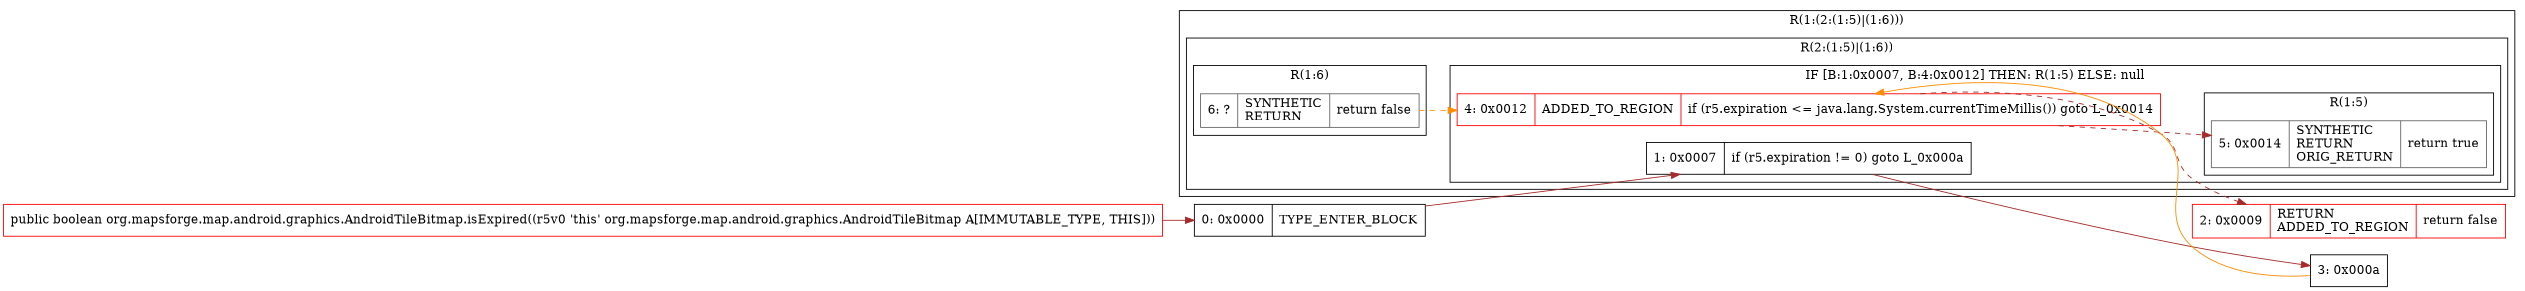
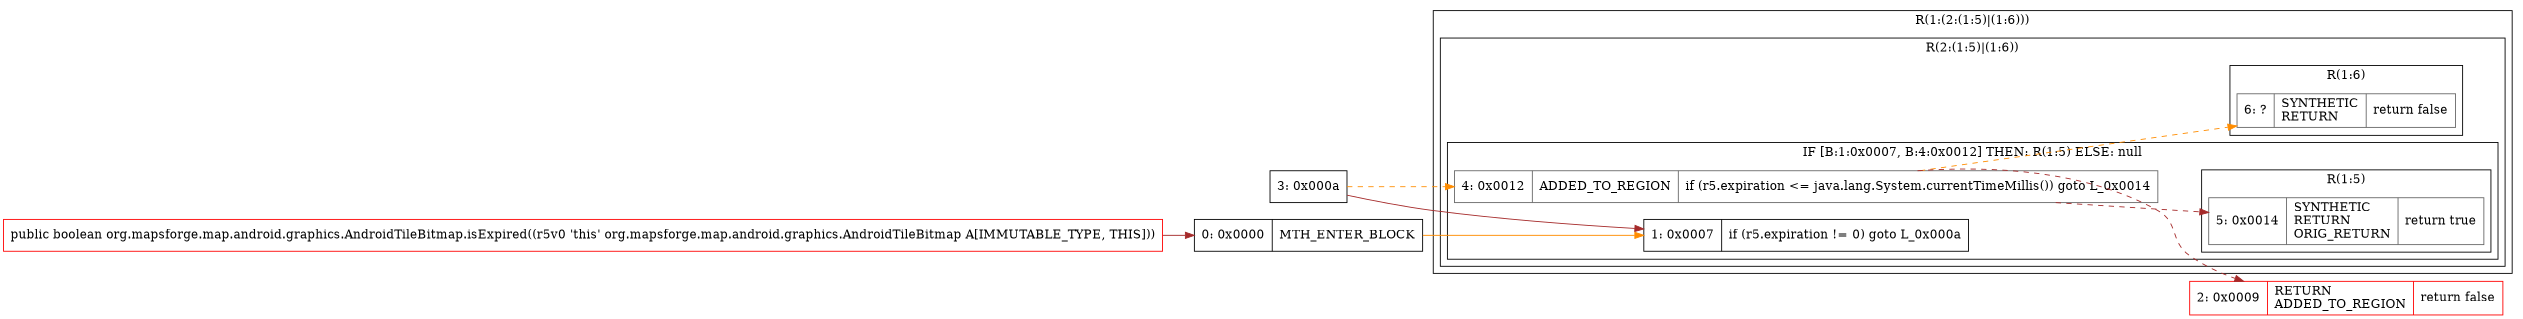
edge "3: 0x000a" -> "4: 0x0012": style solid -> dashed
edge "6: ?" -> "4: 0x0012": reversed
node "4: 0x0012": color red -> gray40
edge "0: 0x0000" -> "1: 0x0007": color brown -> darkorange
node "0: 0x0000": text "TYPE_ENTER_BLOCK" -> "MTH_ENTER_BLOCK"
edge "1: 0x0007" -> "3: 0x000a": reversed
